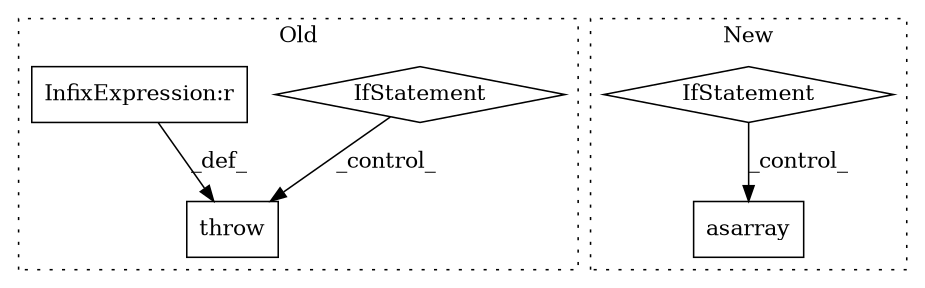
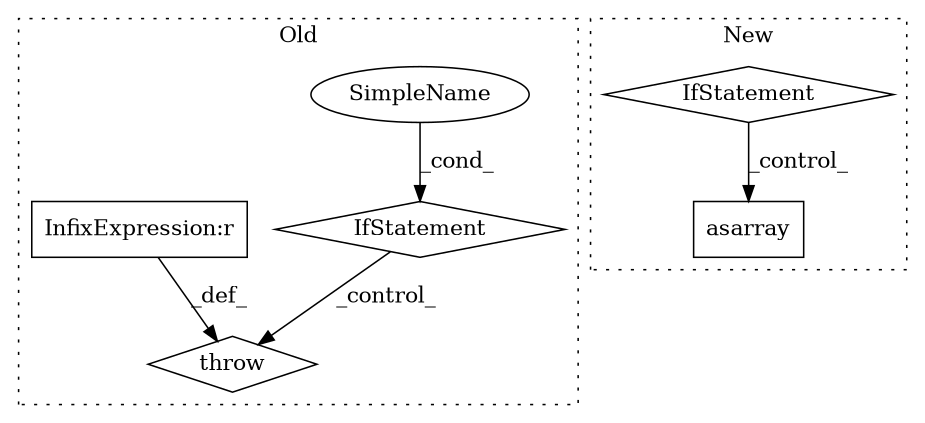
node "SimpleName": added
node "throw": shape box -> diamond
